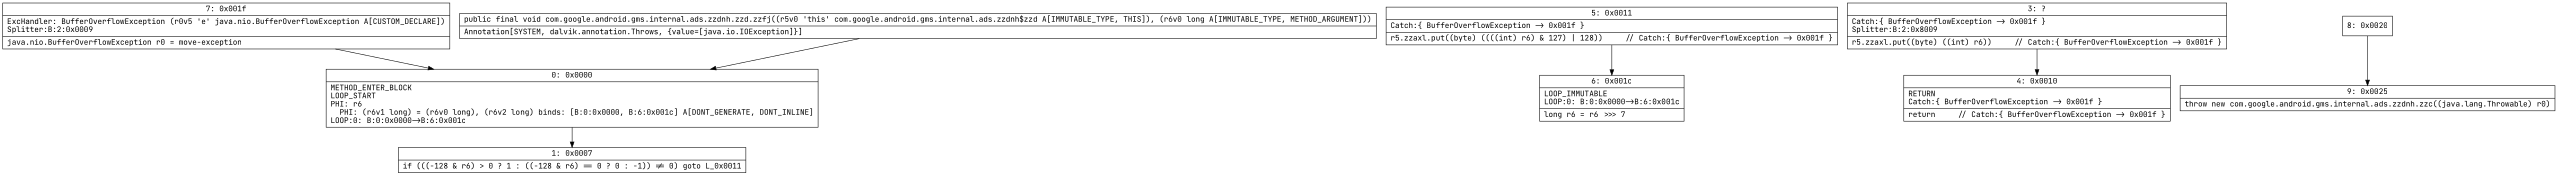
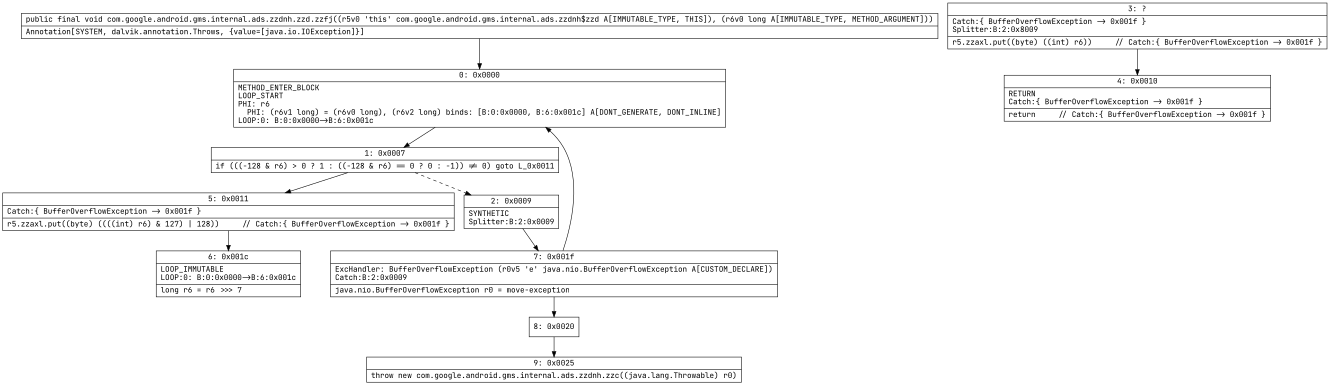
node "7: 0x001f": text "Splitter:B:2:0x0009" -> "Catch:B:2:0x0009"
edge "1: 0x0007" -> "5: 0x0011": added
node "2: 0x0009": added
edge "7: 0x001f" -> "8: 0x0020": added
